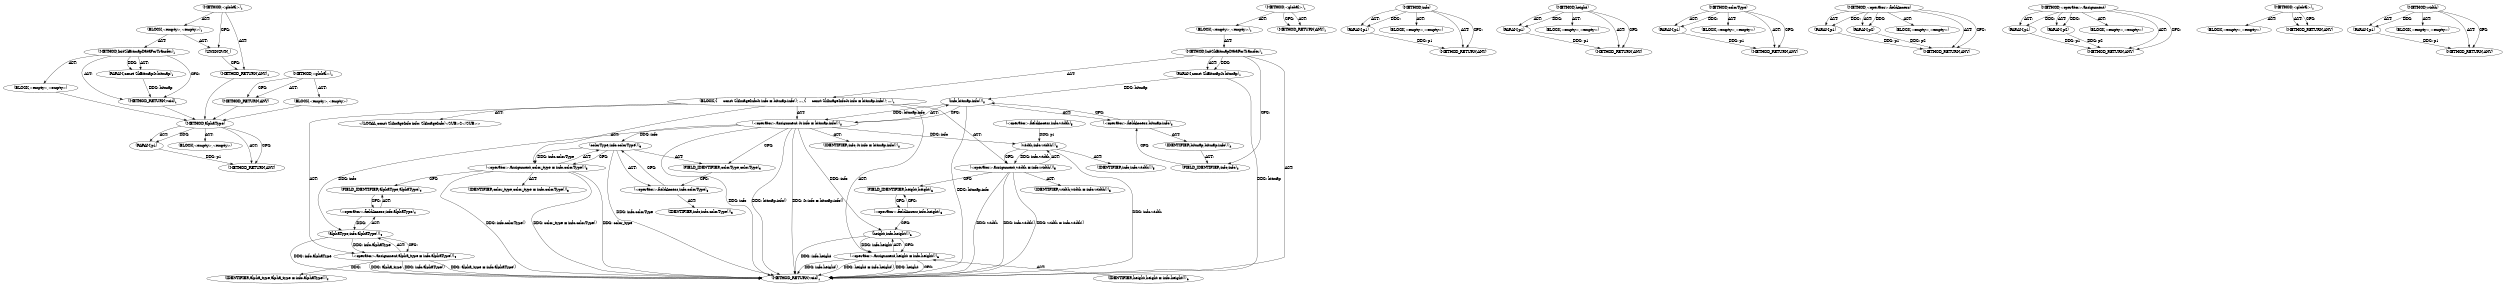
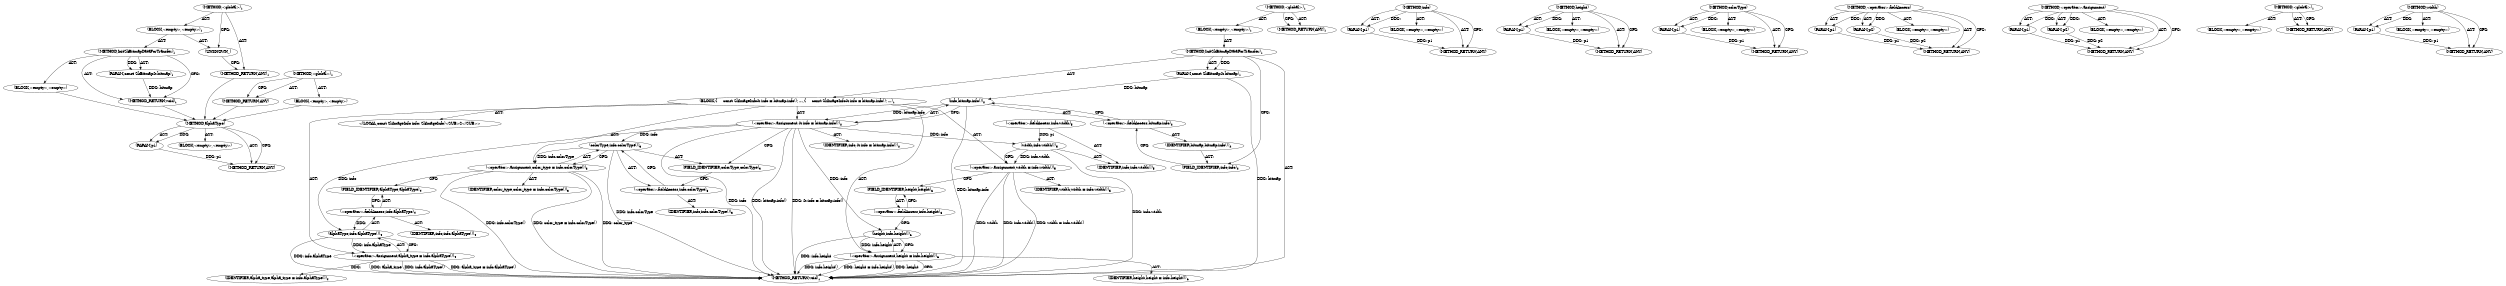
edge "(<operator>.fieldAccess,info.width)" -> "(IDENTIFIER,info,info.width())": added, label "AST:"
edge "(<operator>.assignment,width = info.width())" -> "(width,info.width())": removed, label "AST:"
edge "(FIELD_IDENTIFIER,height,height)" -> "(<operator>.fieldAccess,info.height)": label "CFG: " -> "AST: "
node "(IDENTIFIER,info,info.alphaType())": added
edge "(IDENTIFIER,height,height = info.height())" -> "(<operator>.assignment,height = info.height())": reversed
